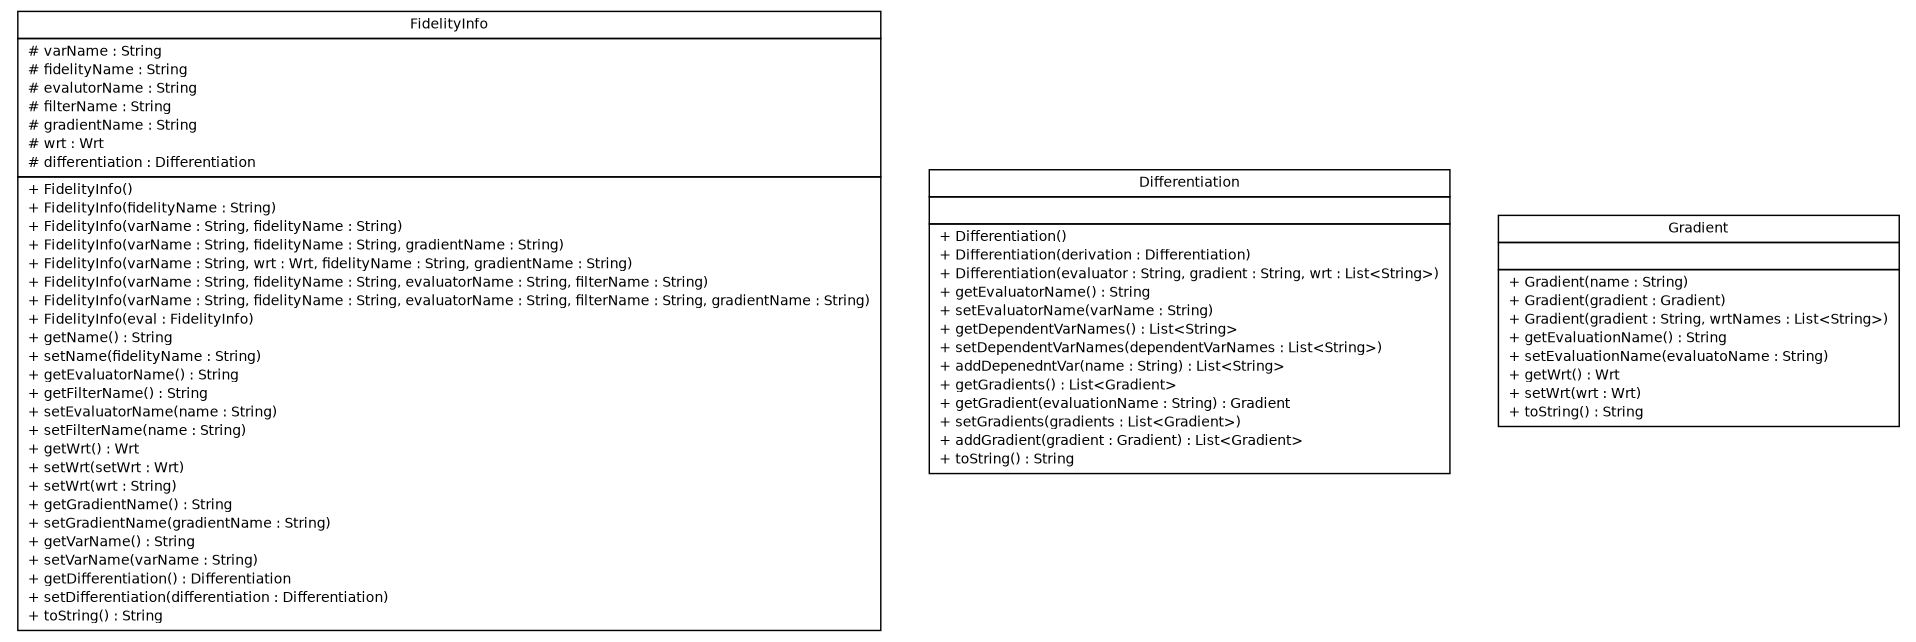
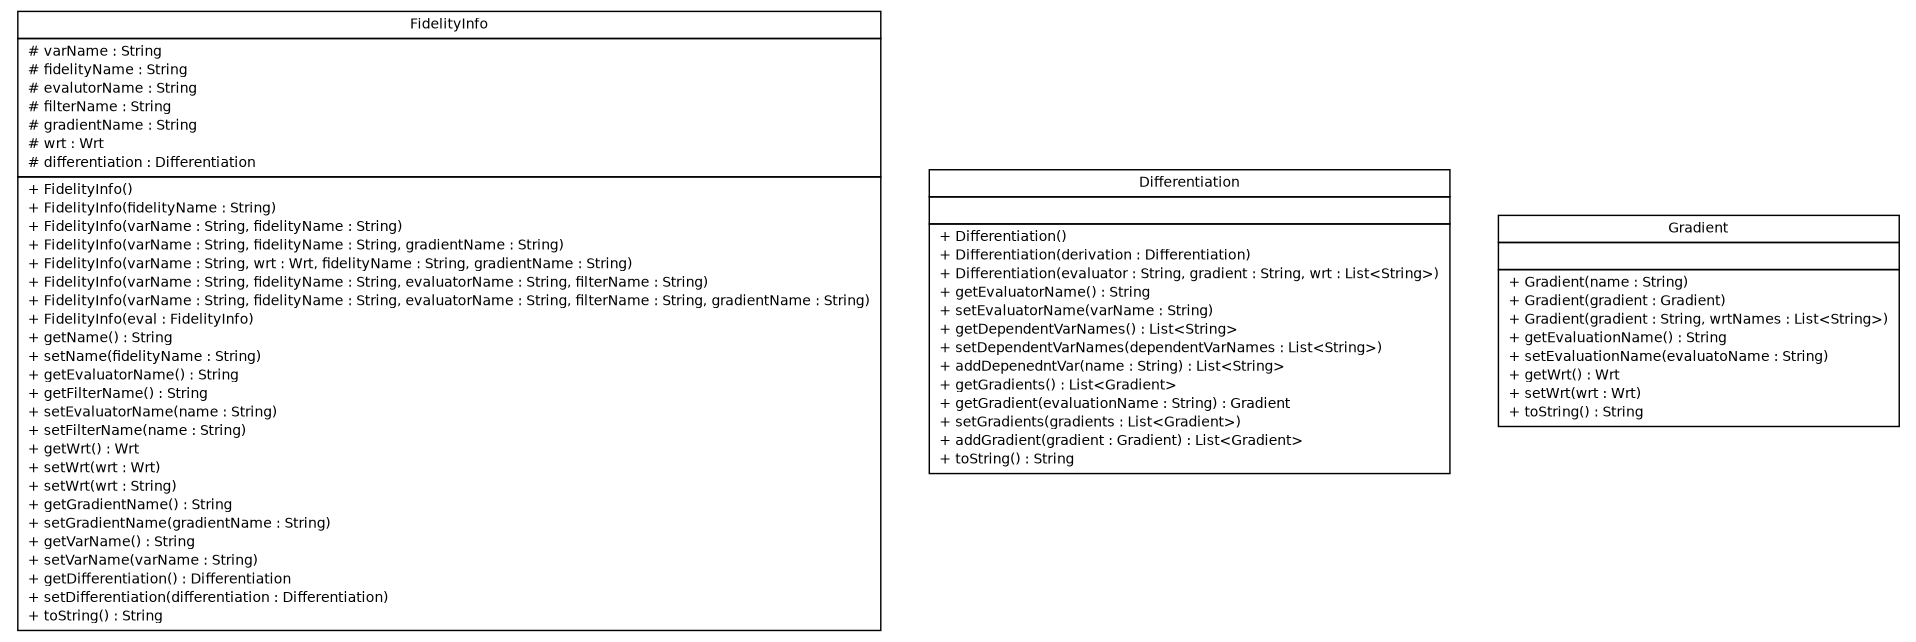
node "FidelityInfo": text "+ setWrt(setWrt : Wrt)" -> "+ setWrt(wrt : Wrt)"
